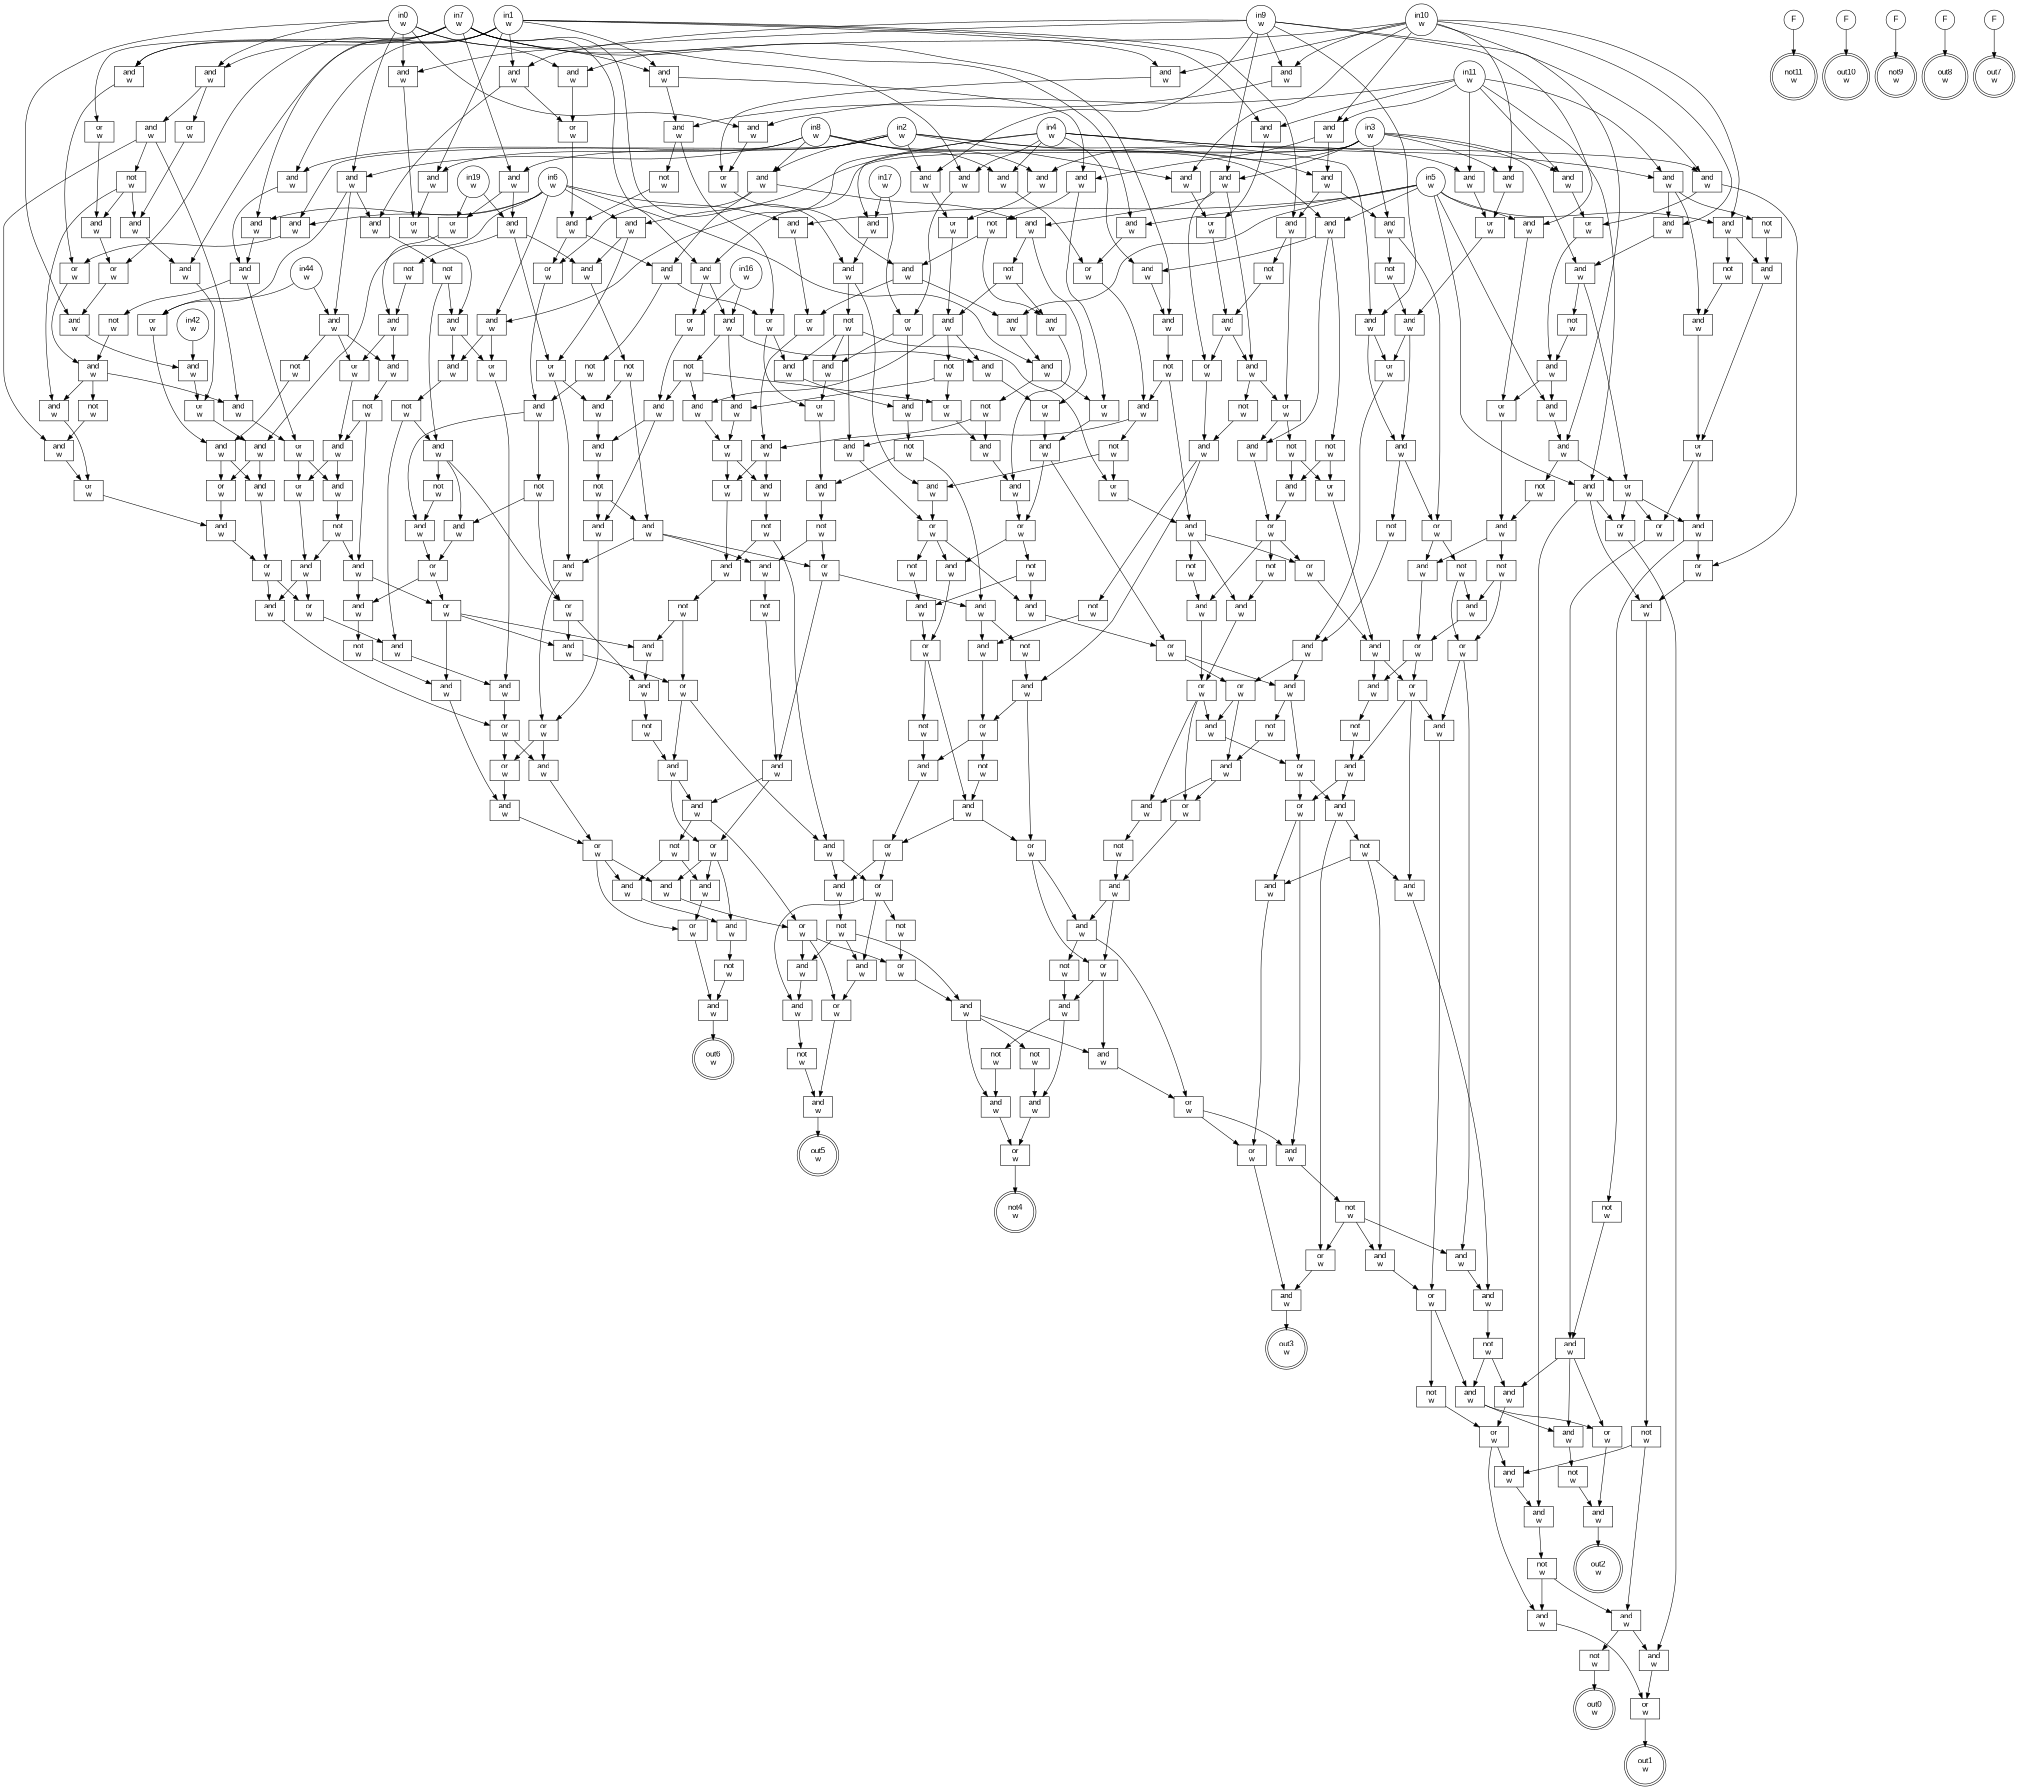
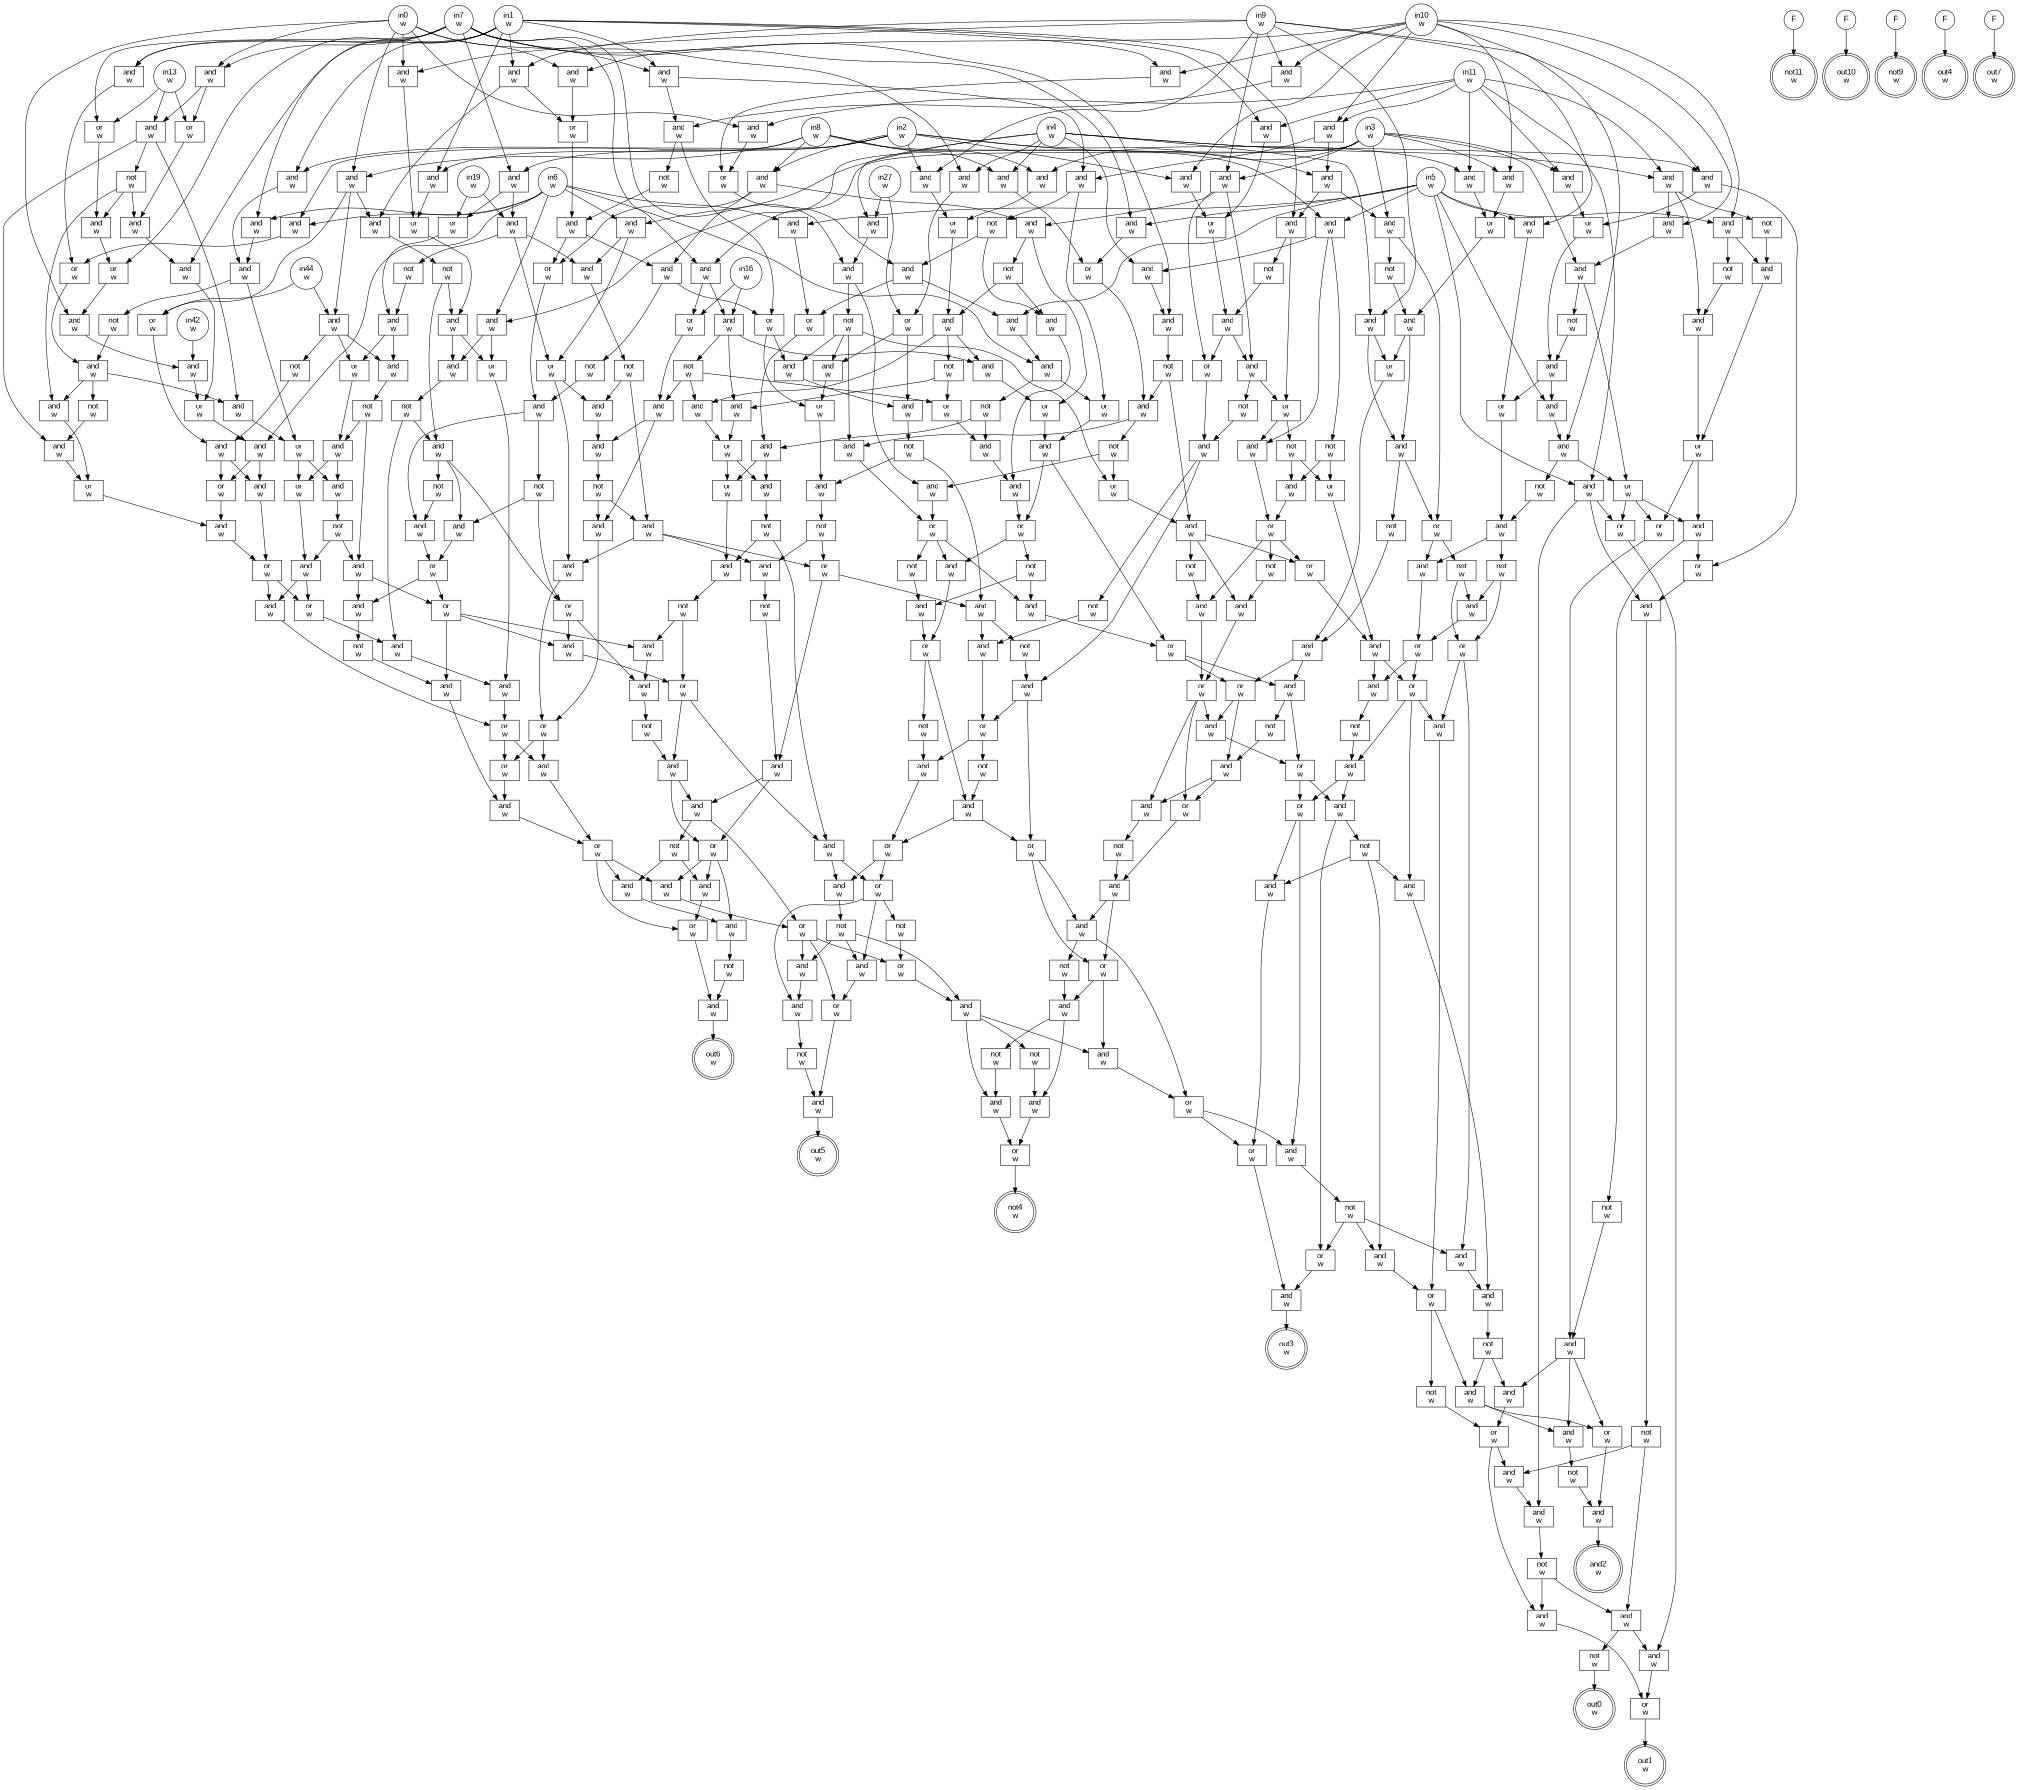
node "in13 w": added
node "out8 w": label "out8 w" -> "out4 w"
node "in17 w": label "in17 w" -> "in27 w"
node "out2 w": label "out2 w" -> "and2 w"
